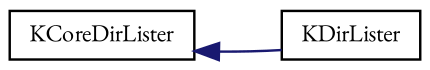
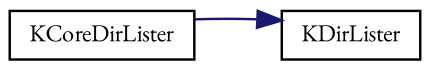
edge "KDirLister" -> "KCoreDirLister": reversed
